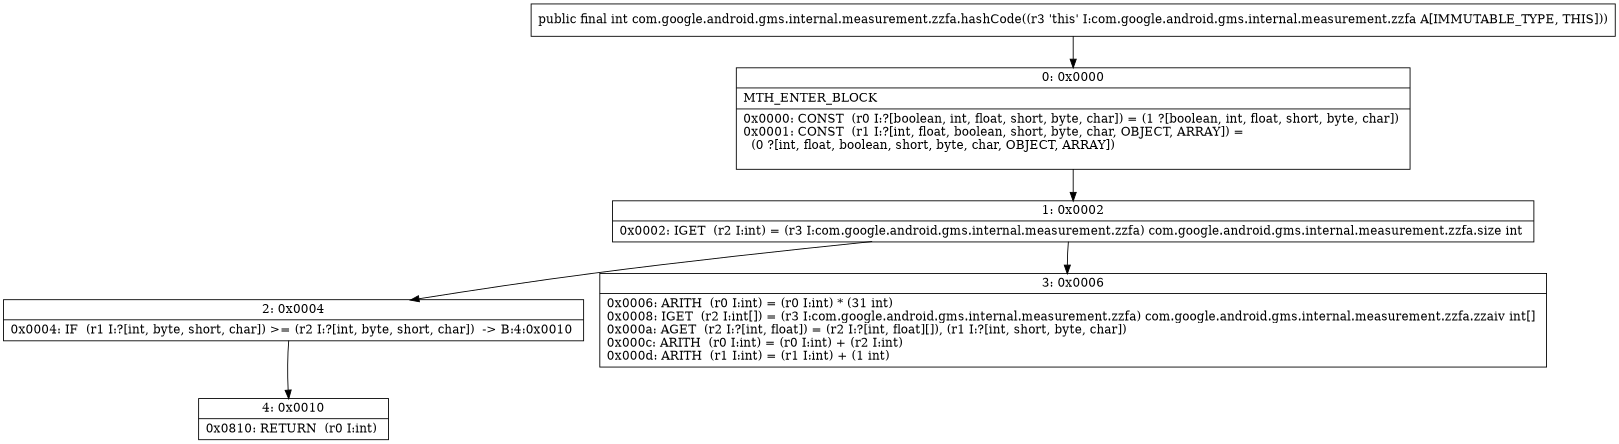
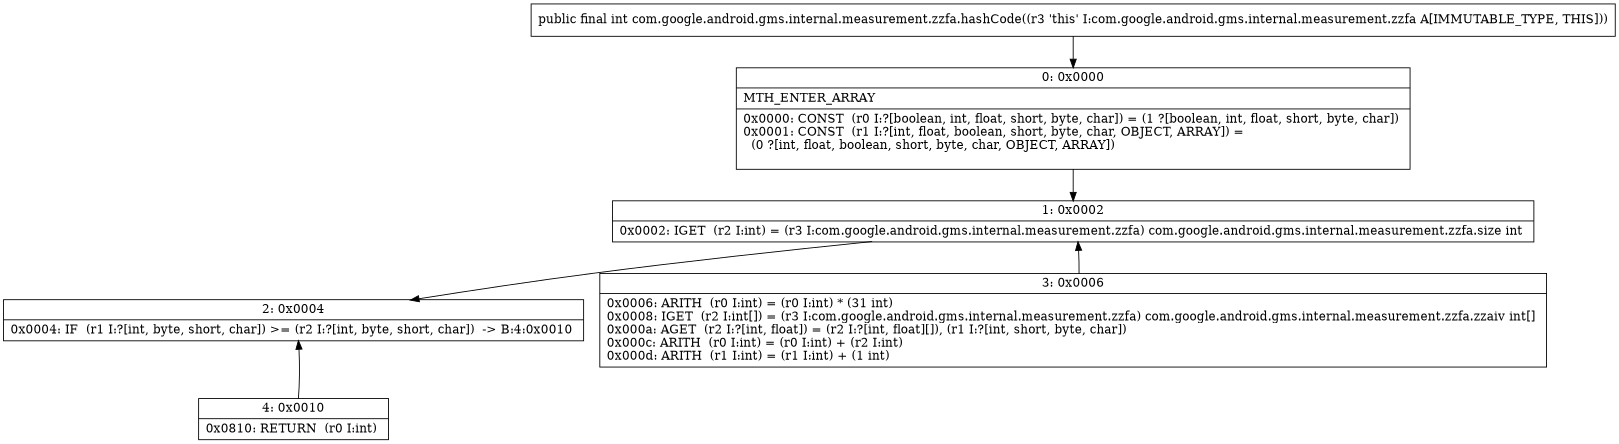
node "0: 0x0000": text "MTH_ENTER_BLOCK" -> "MTH_ENTER_ARRAY"
edge "1: 0x0002" -> "3: 0x0006": reversed
edge "2: 0x0004" -> "4: 0x0010": reversed
